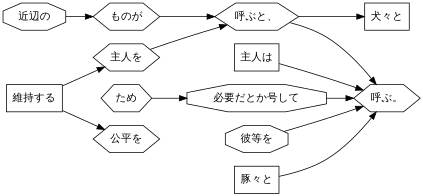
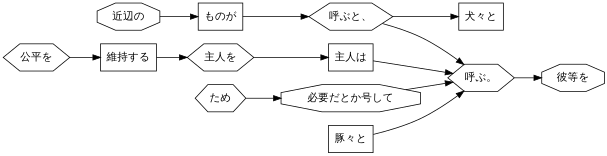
node "ものが": shape hexagon -> box
edge "主人を" -> "呼ぶと、": now "主人を" -> "主人は"
edge "維持する" -> "公平を": reversed
edge "彼等を" -> "呼ぶ。": reversed
